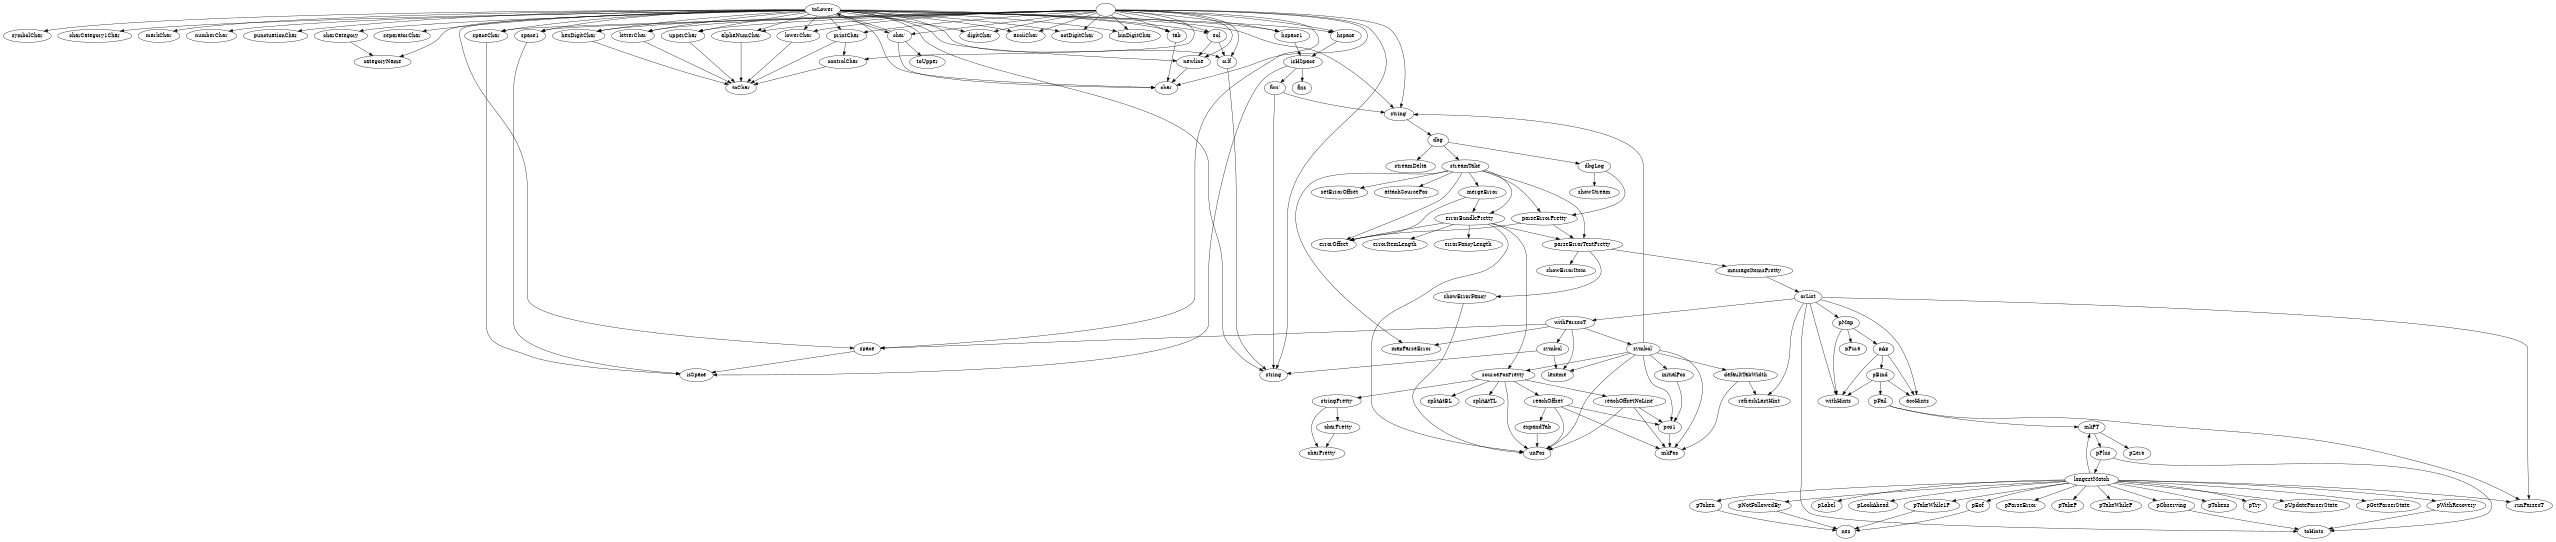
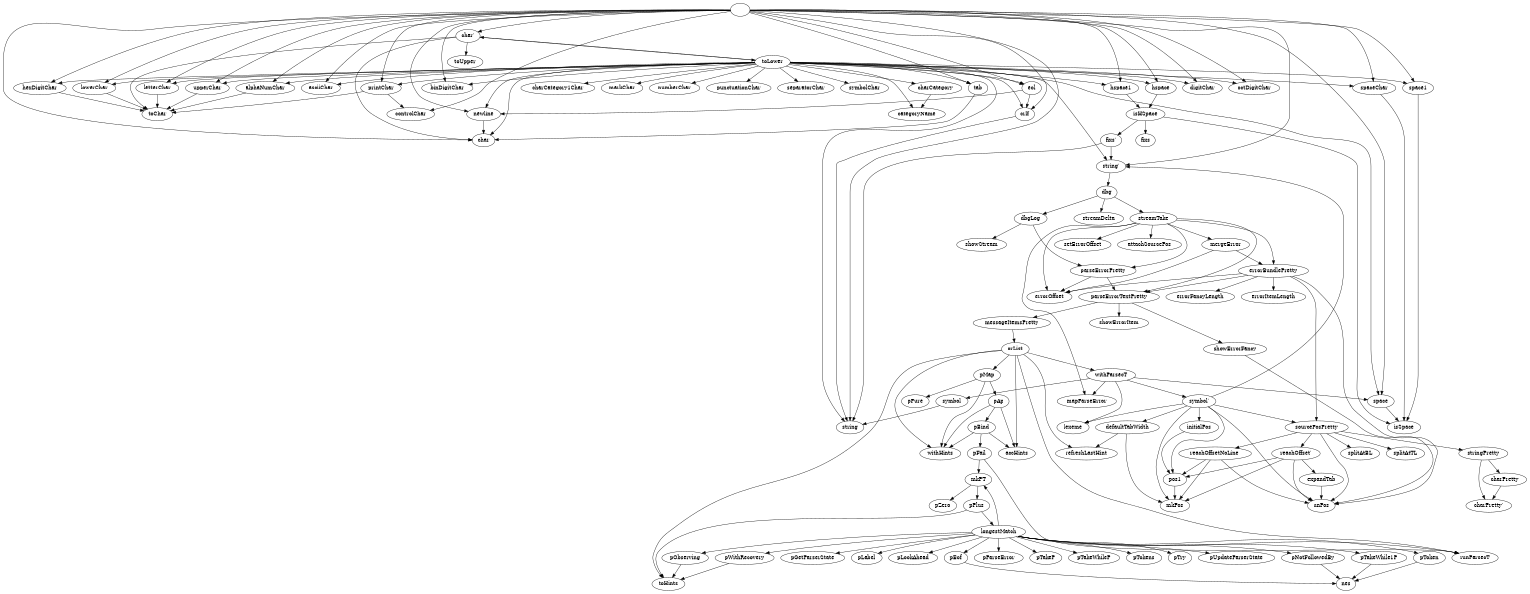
edge "controlChar" -> "toChar": now "char'" -> "toChar"
edge "symbol" -> "lexeme": removed
